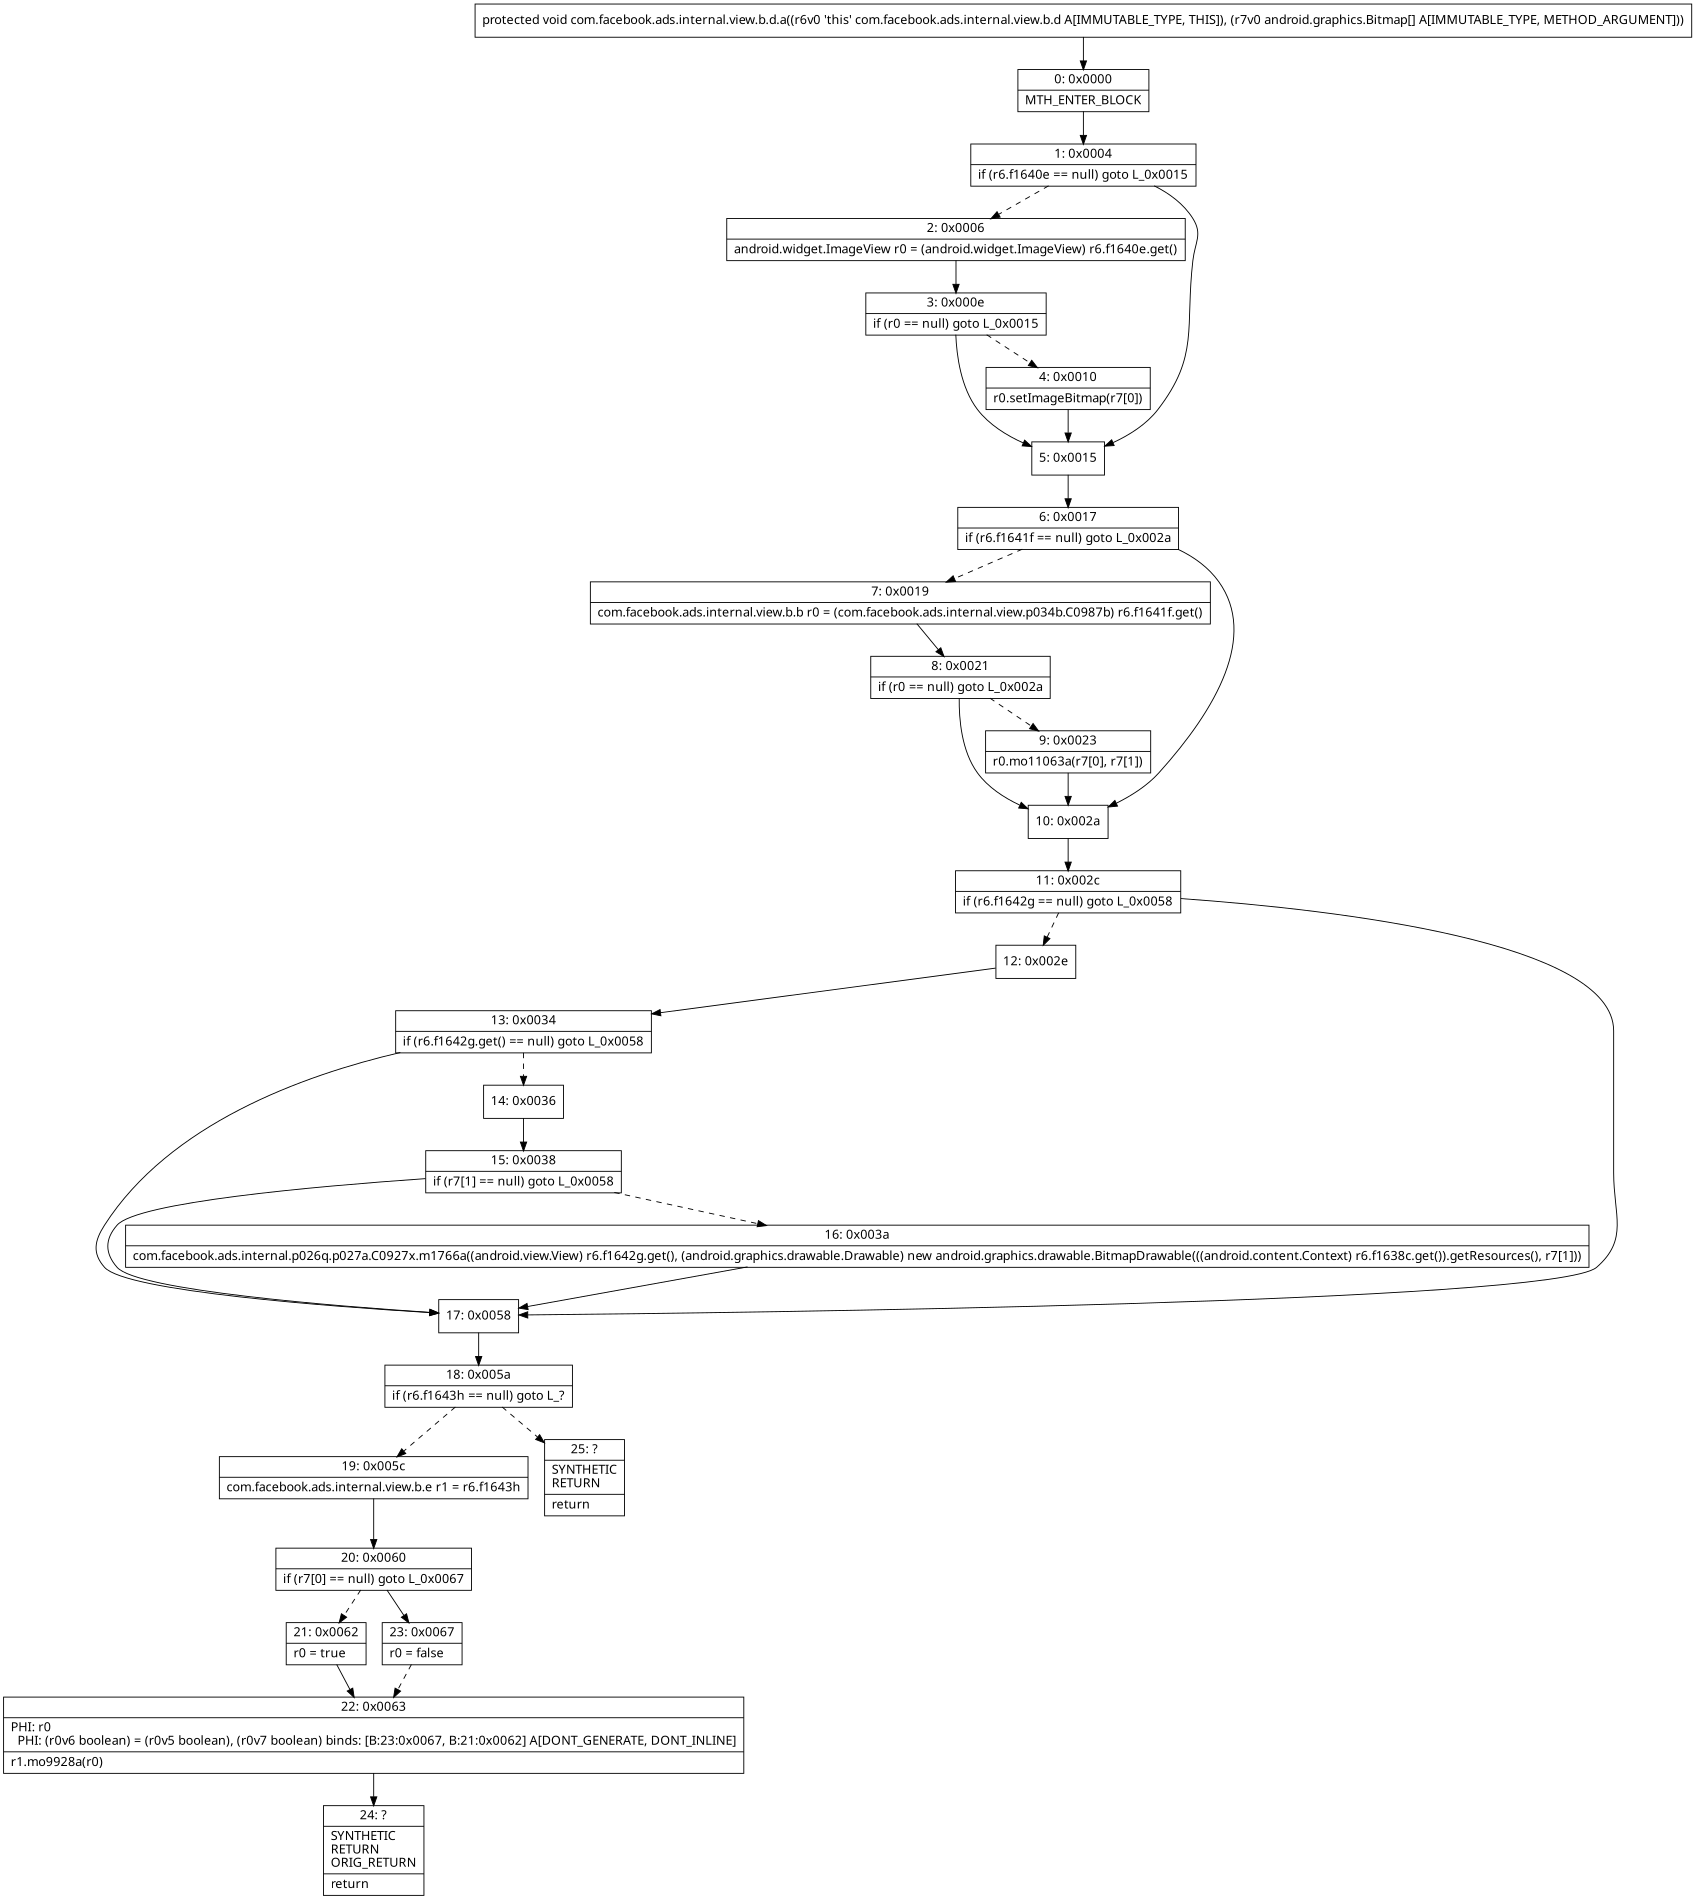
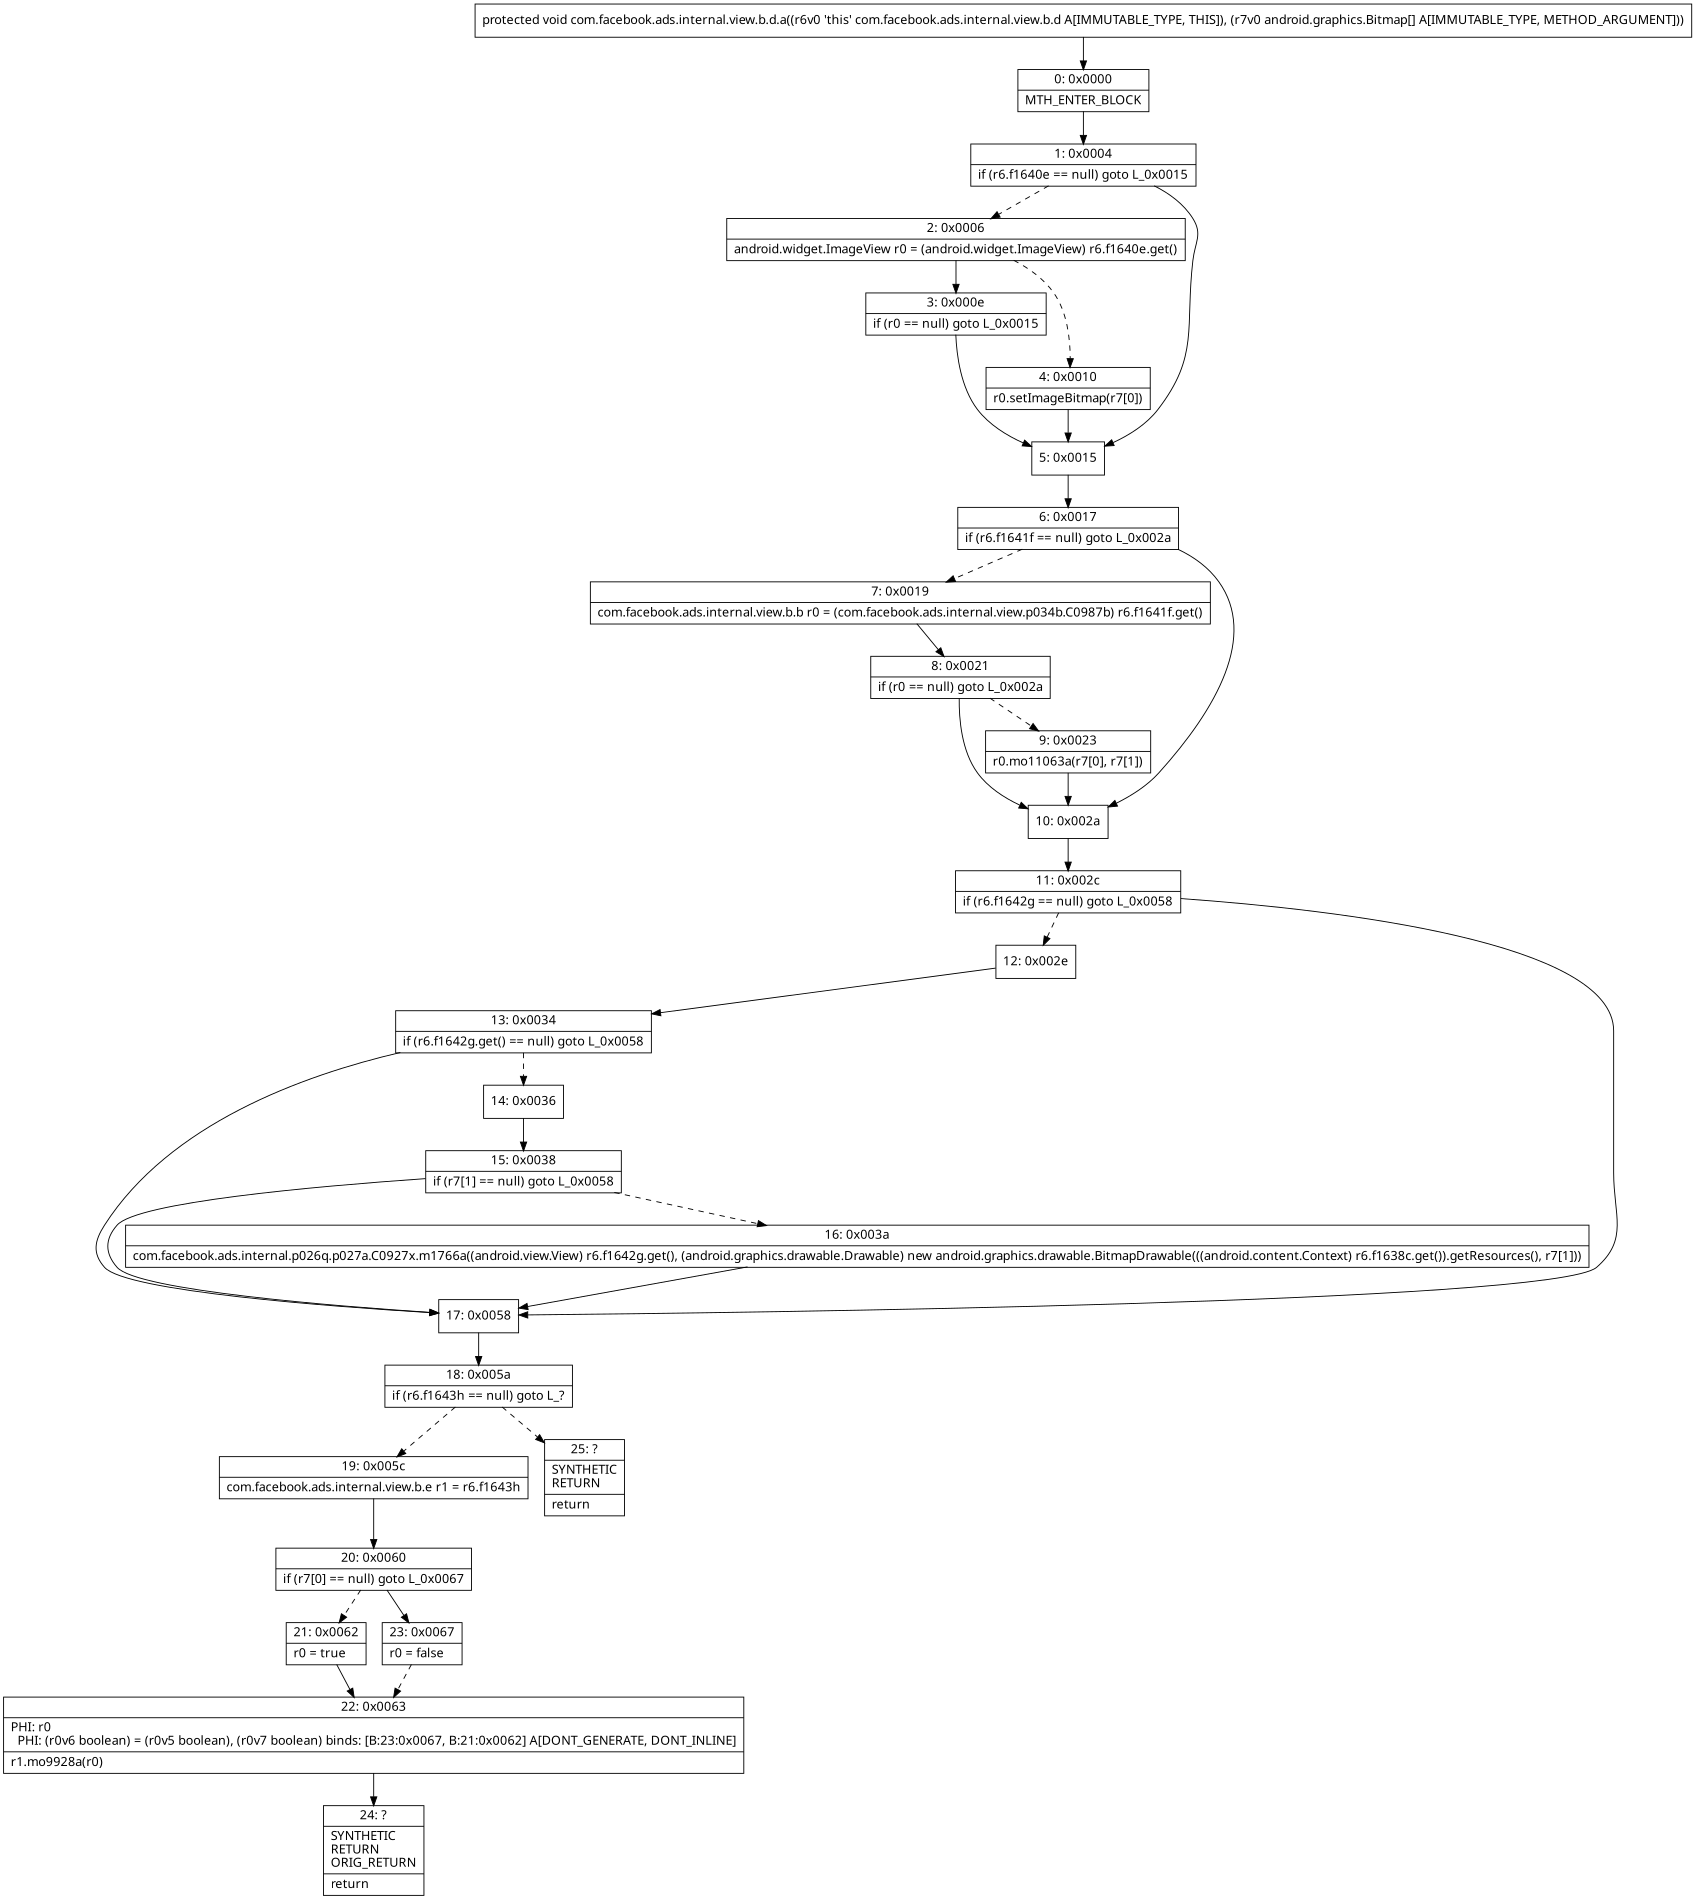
edge "3: 0x000e" -> "4: 0x0010": now "2: 0x0006" -> "4: 0x0010"
